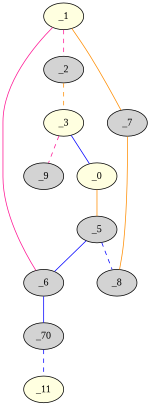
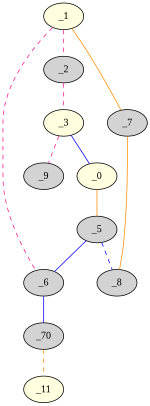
edge "_2" -- "_3": color darkorange -> deeppink
edge "_1" -- "_6": style solid -> dashed
edge "_70" -- "_11": color blue -> darkorange
